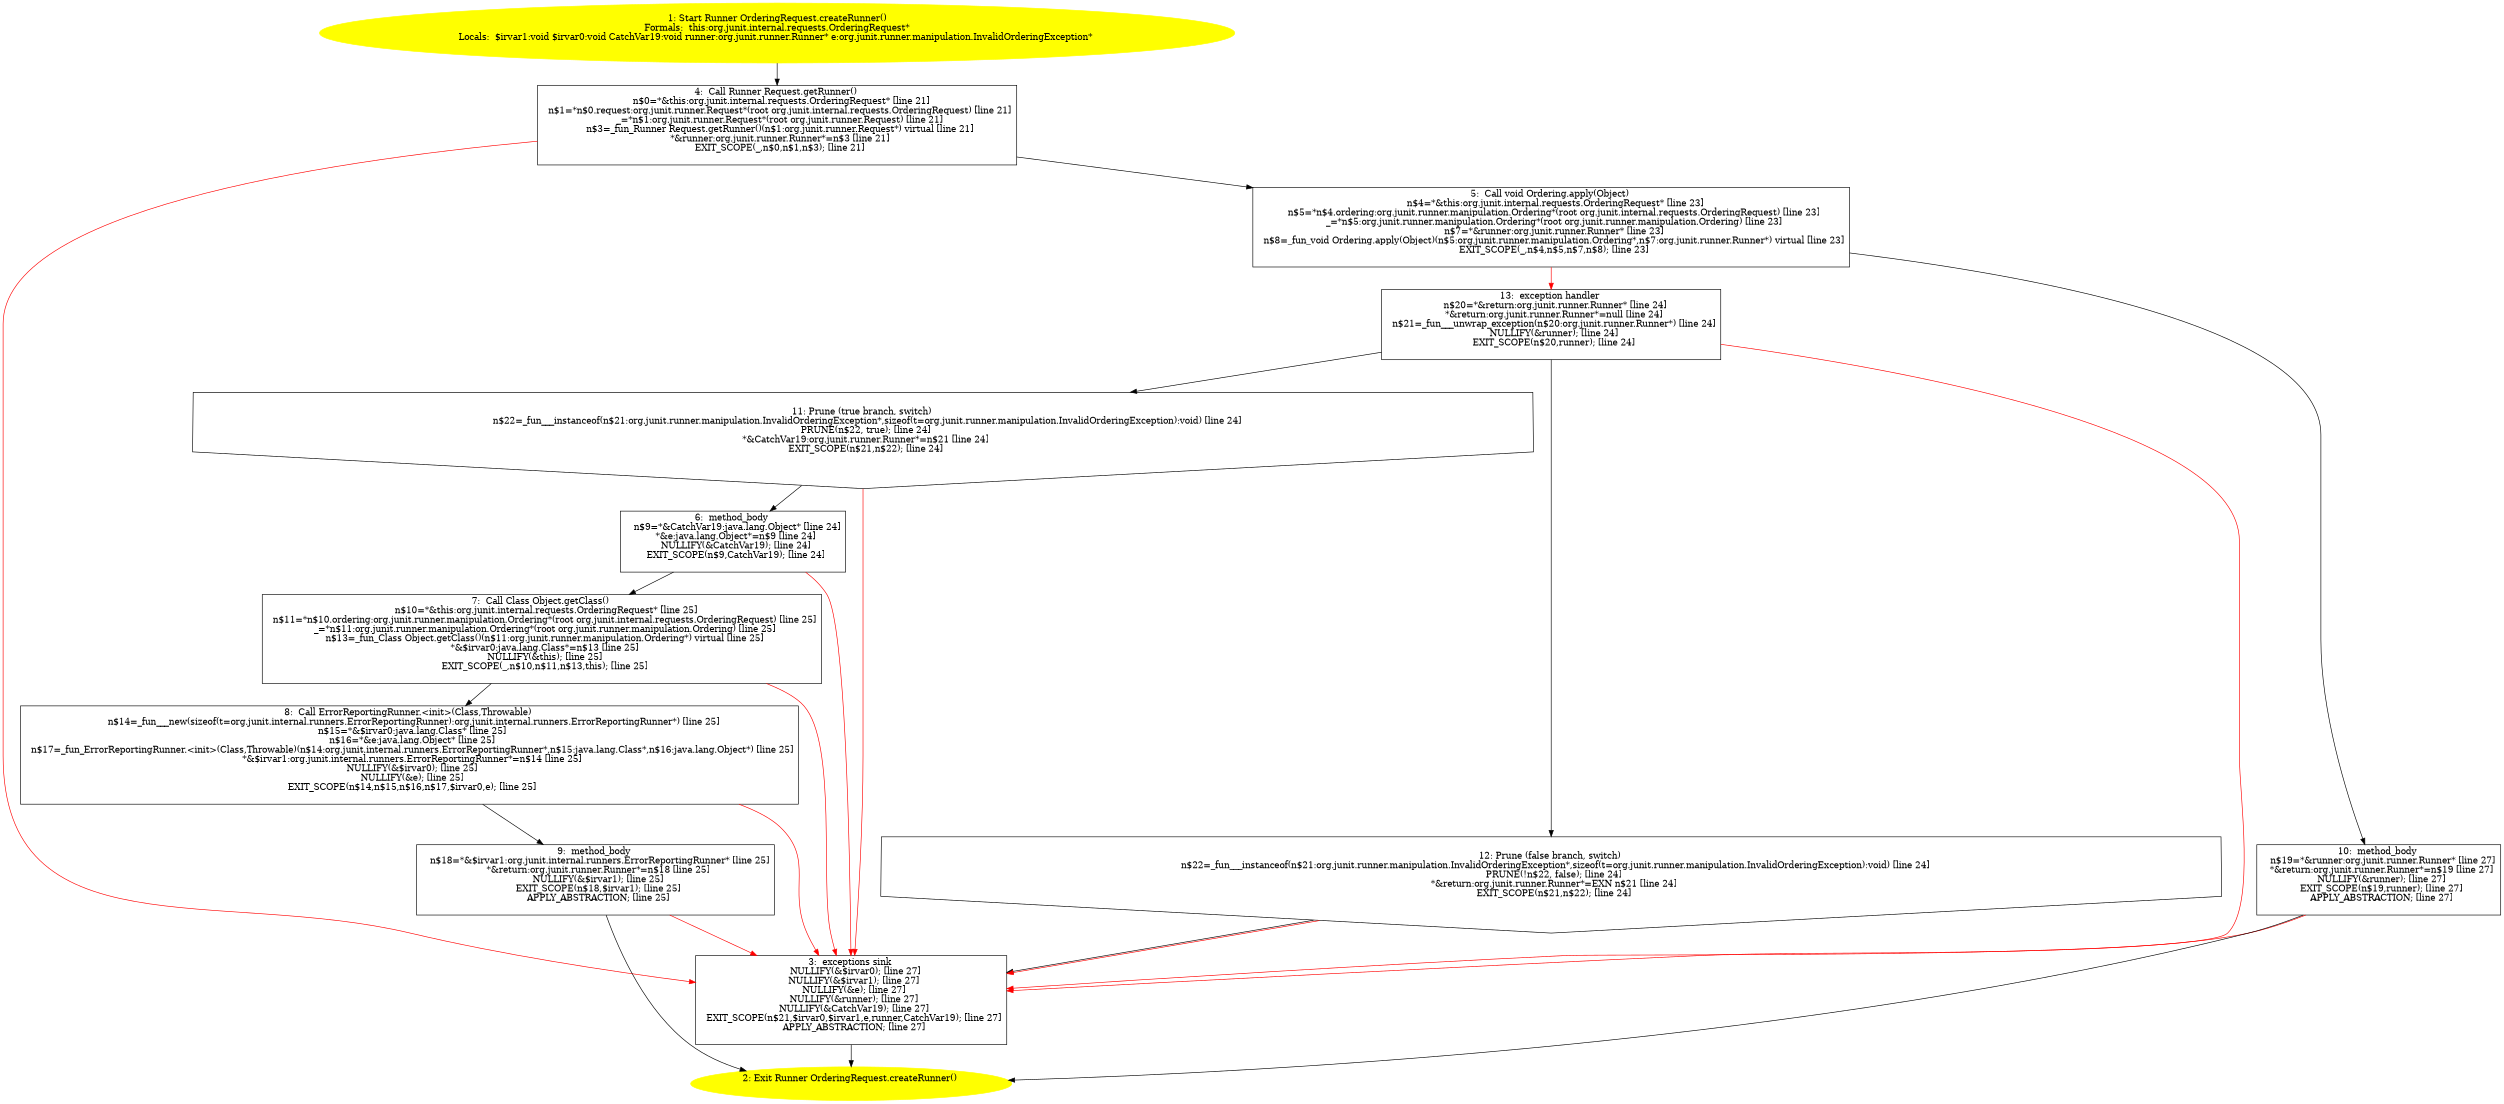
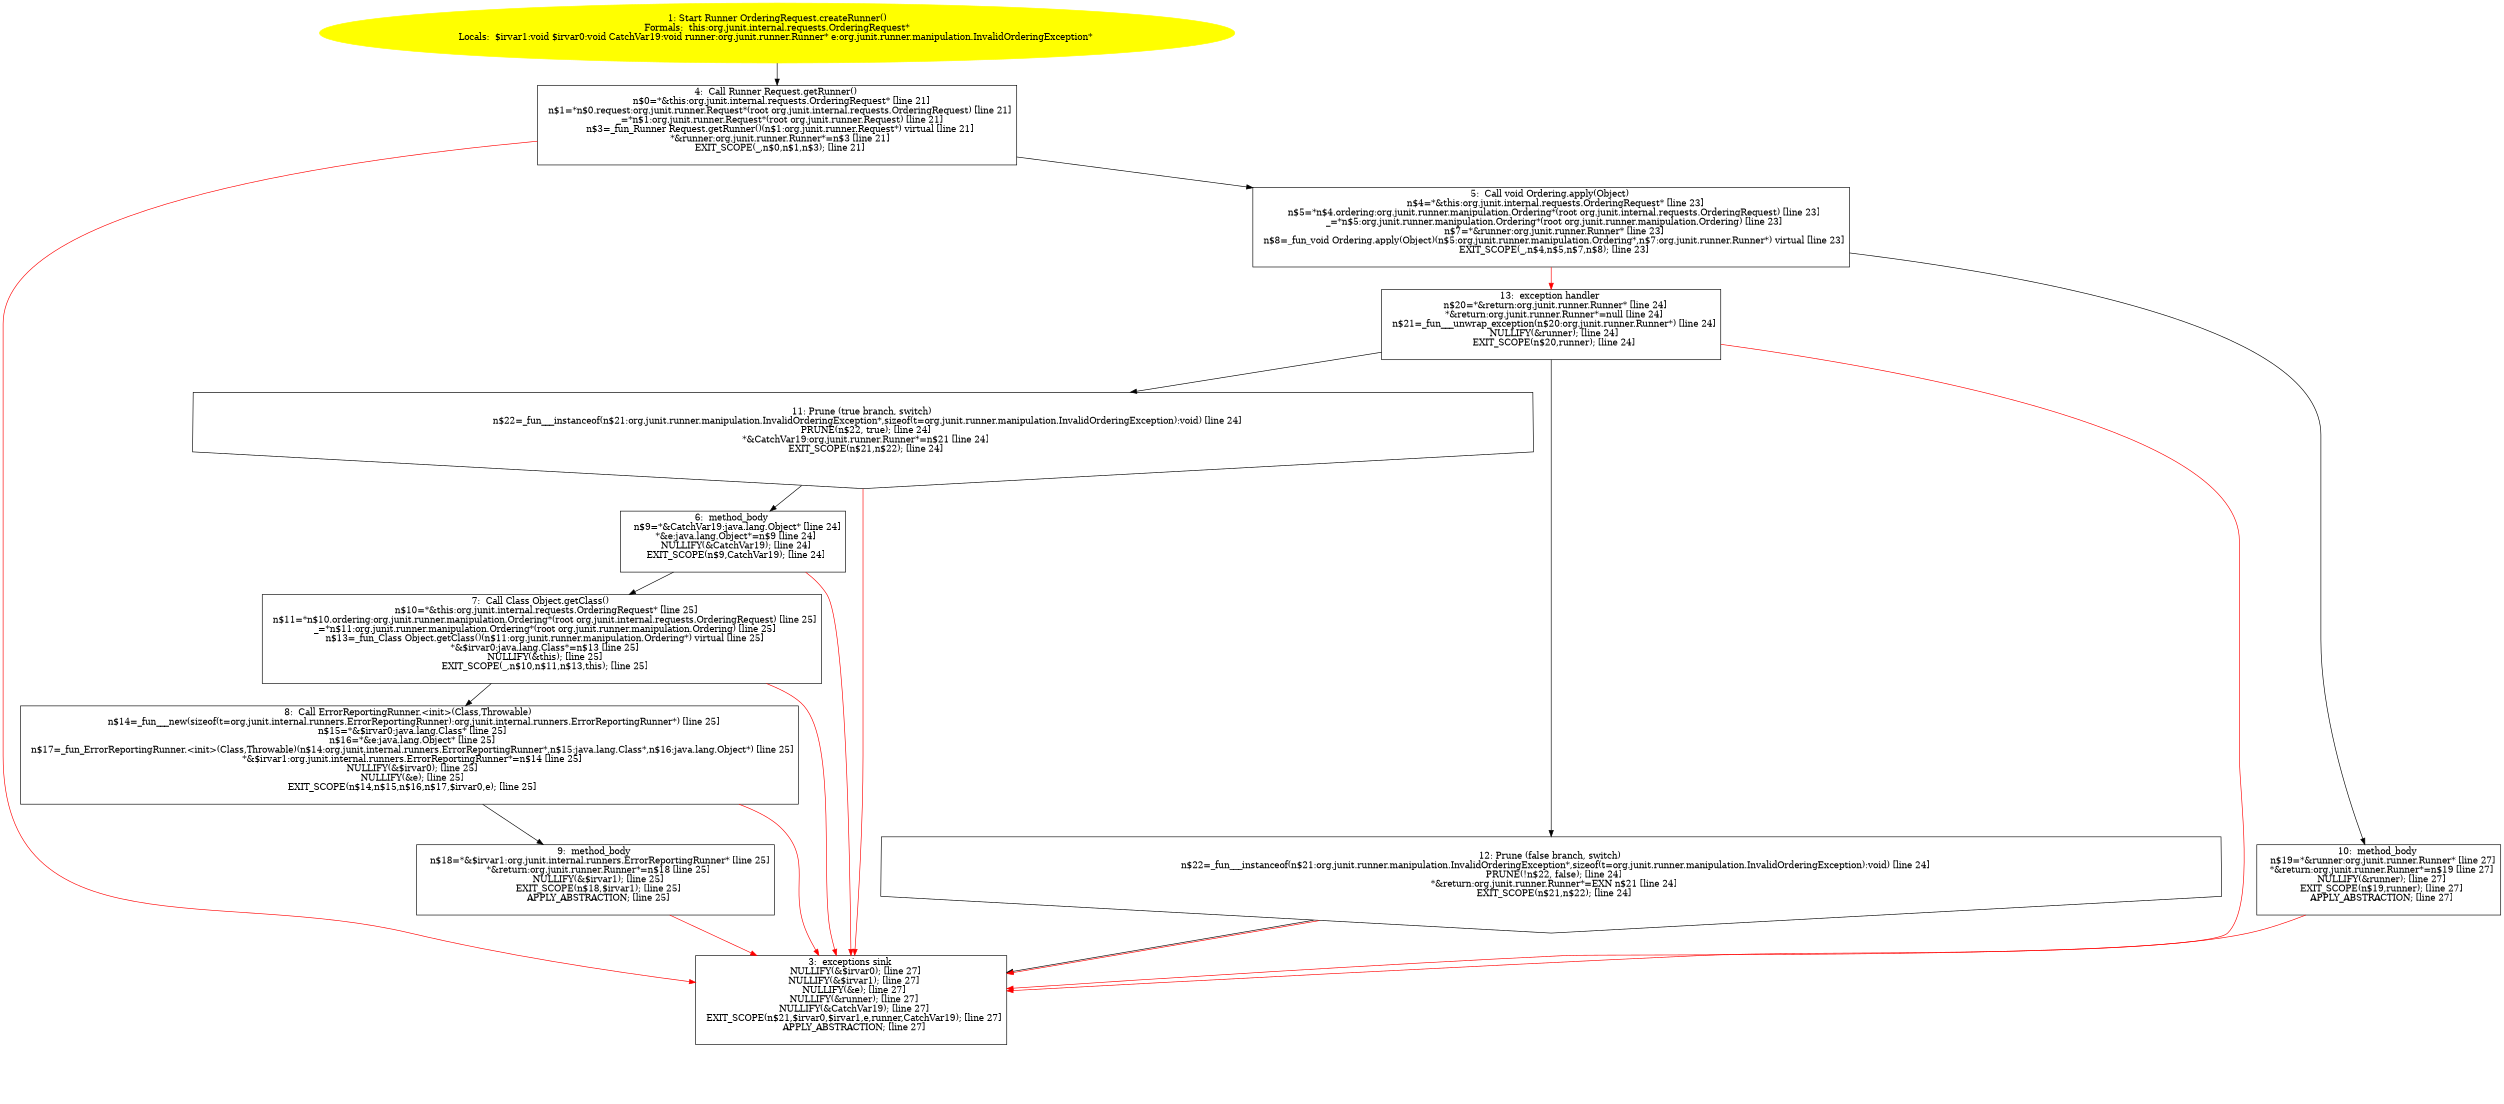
node "2: Exit Runner OrderingRequest.createRunner()": removed
